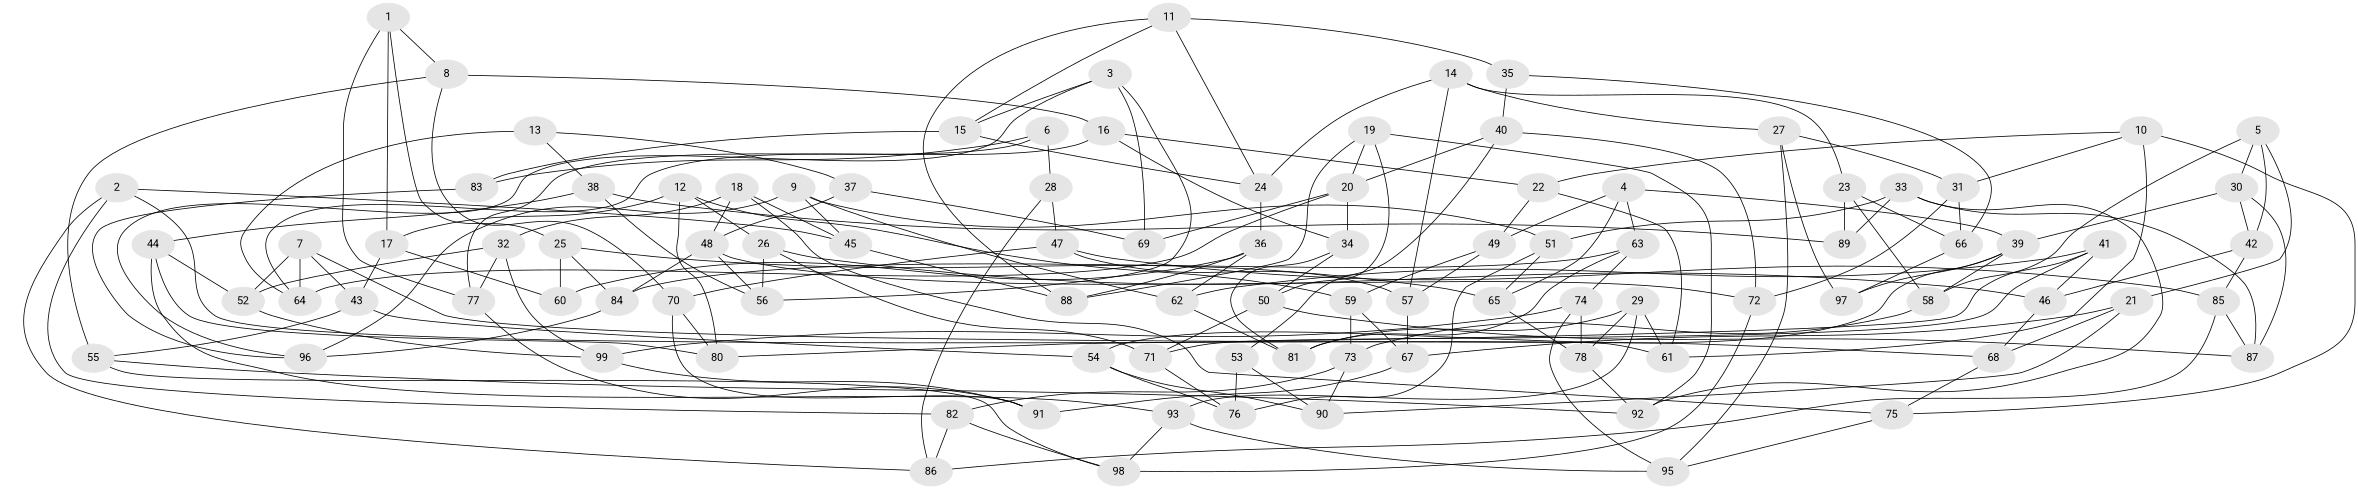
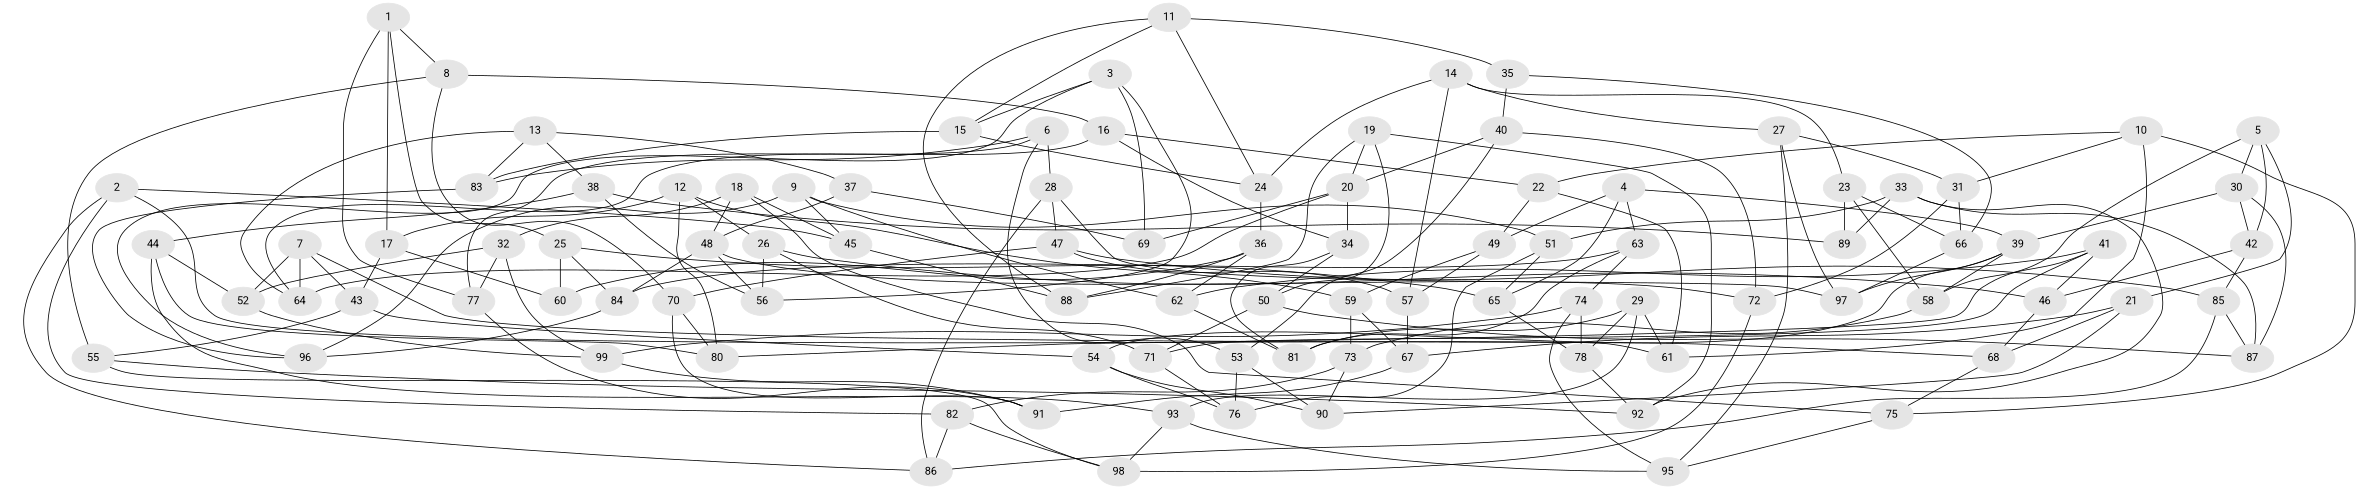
edge "13" -- "83": added
edge "28" -- "97": added
edge "6" -- "53": added
